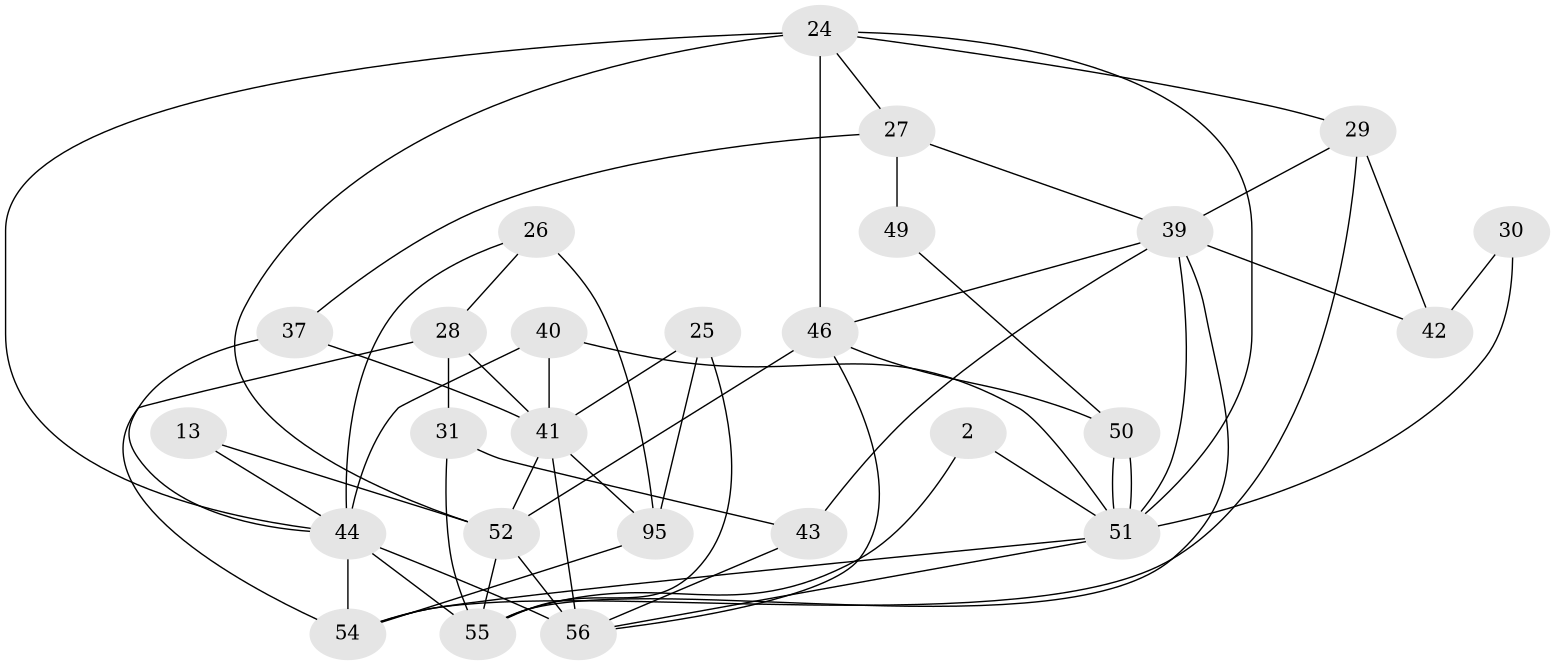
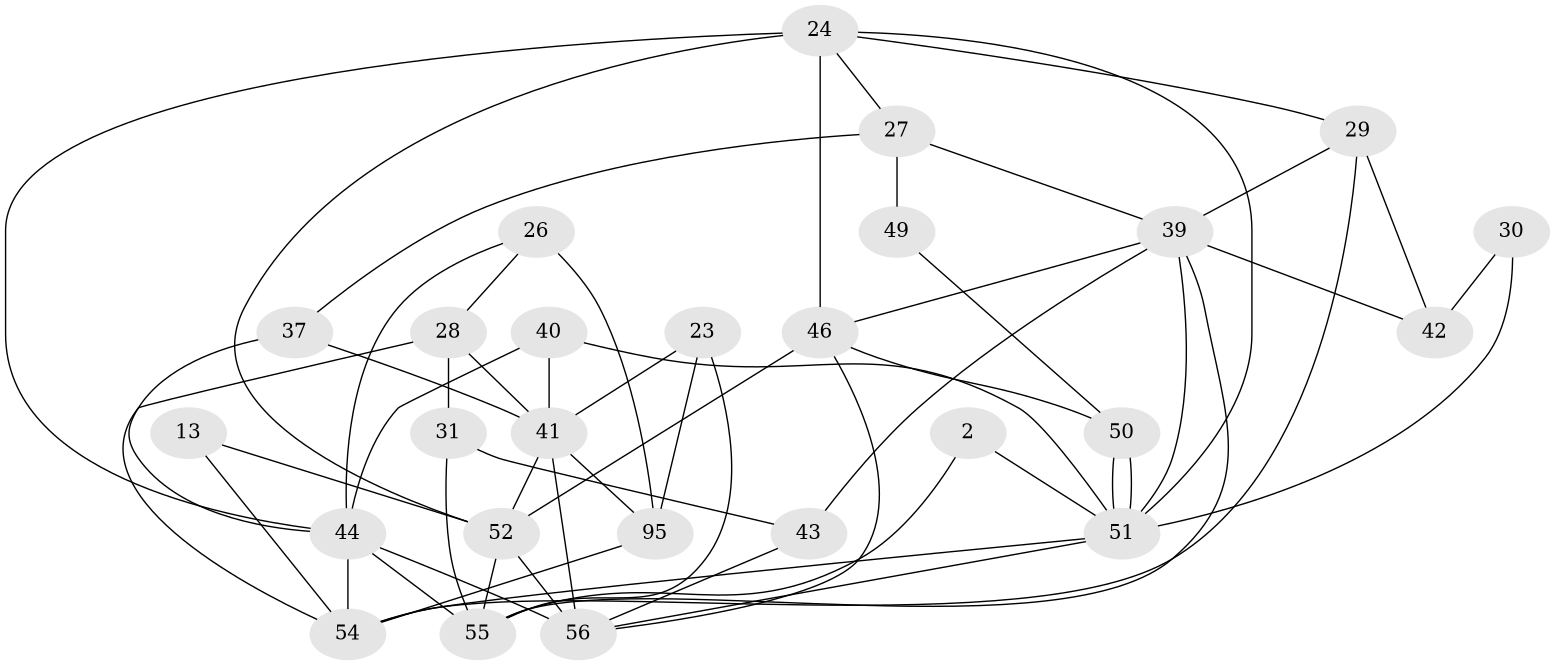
node "25": label "25" -> "23"
edge "13" -- "44": now "13" -- "54"
